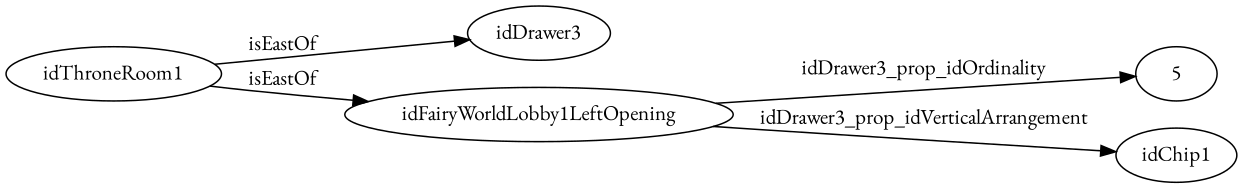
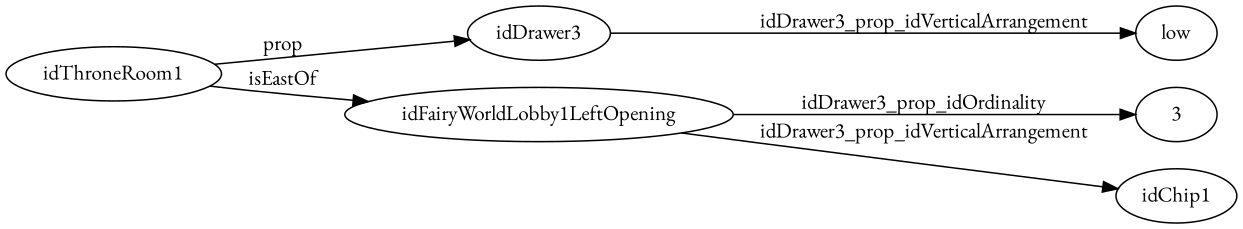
node "low": added
edge "idThroneRoom1" -> "idDrawer3": label "isEastOf" -> "prop"
node "5": label "5" -> "3"
